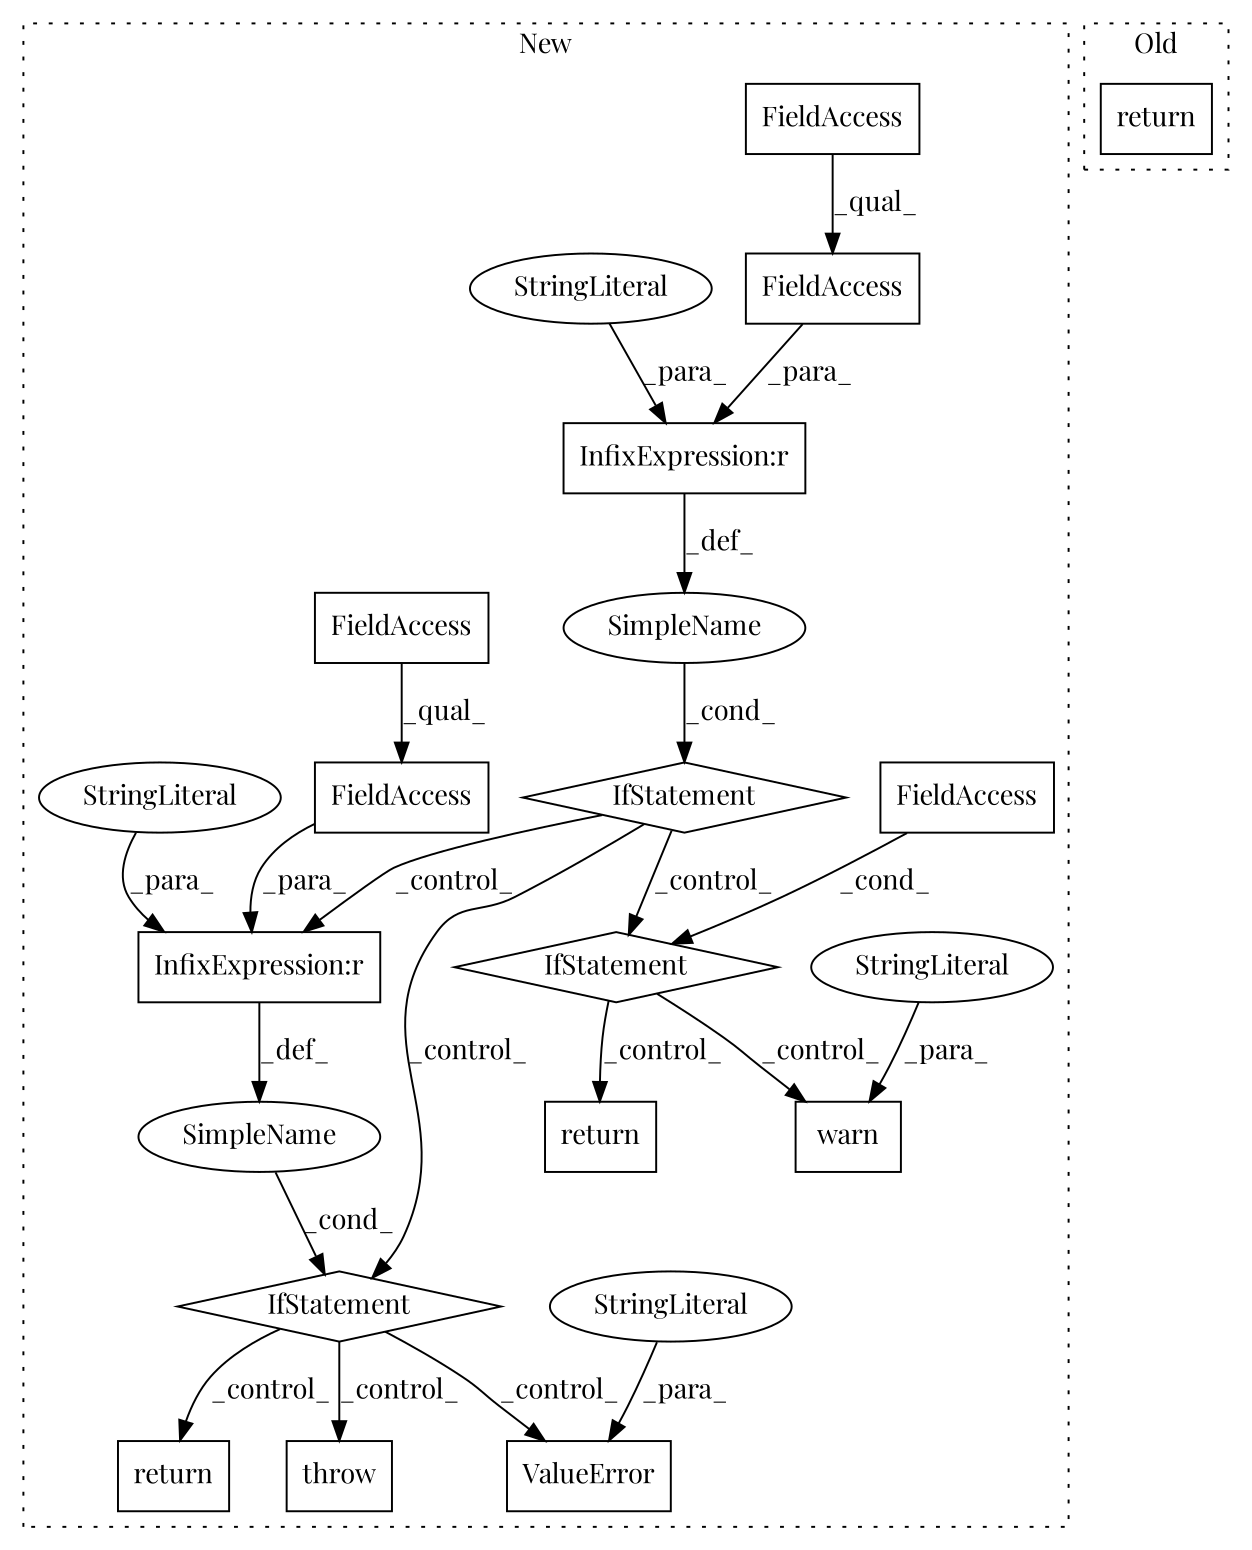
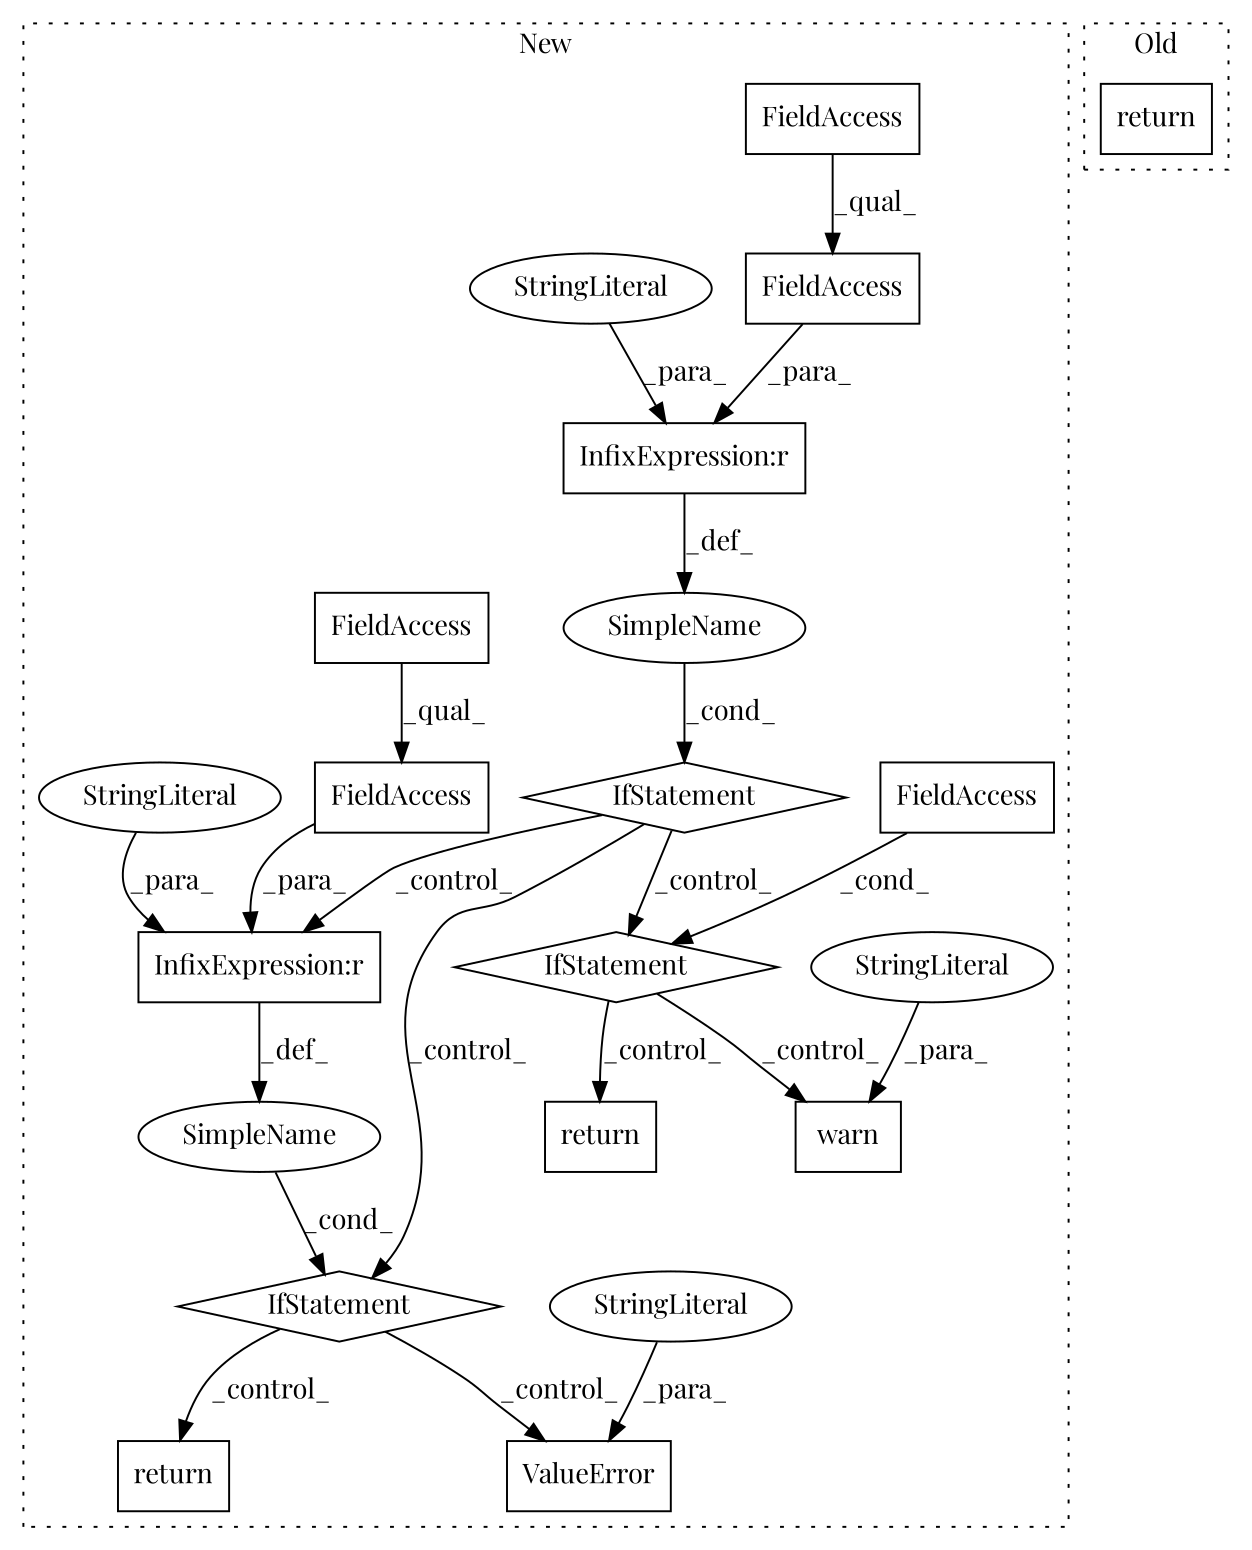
node "throw": removed
